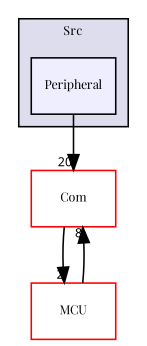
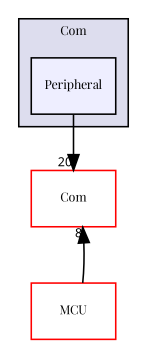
cluster "Src": label "Src" -> "Com"
edge "Com" -> "MCU": removed
